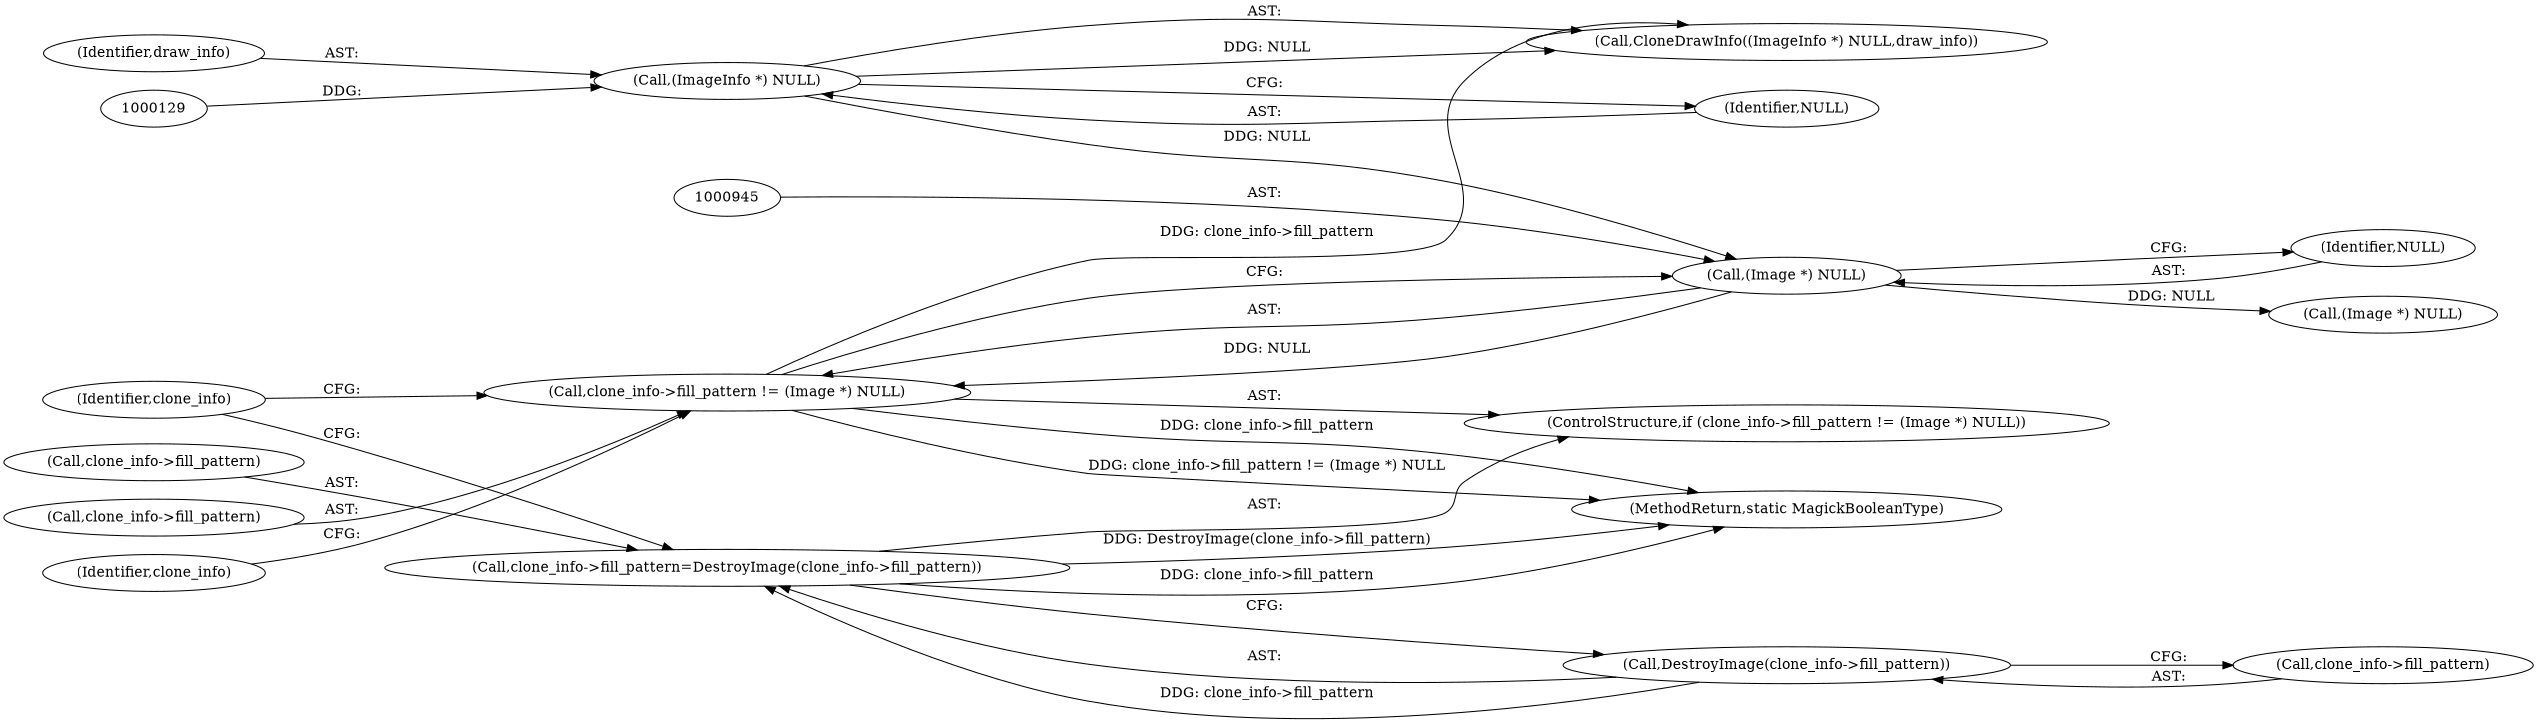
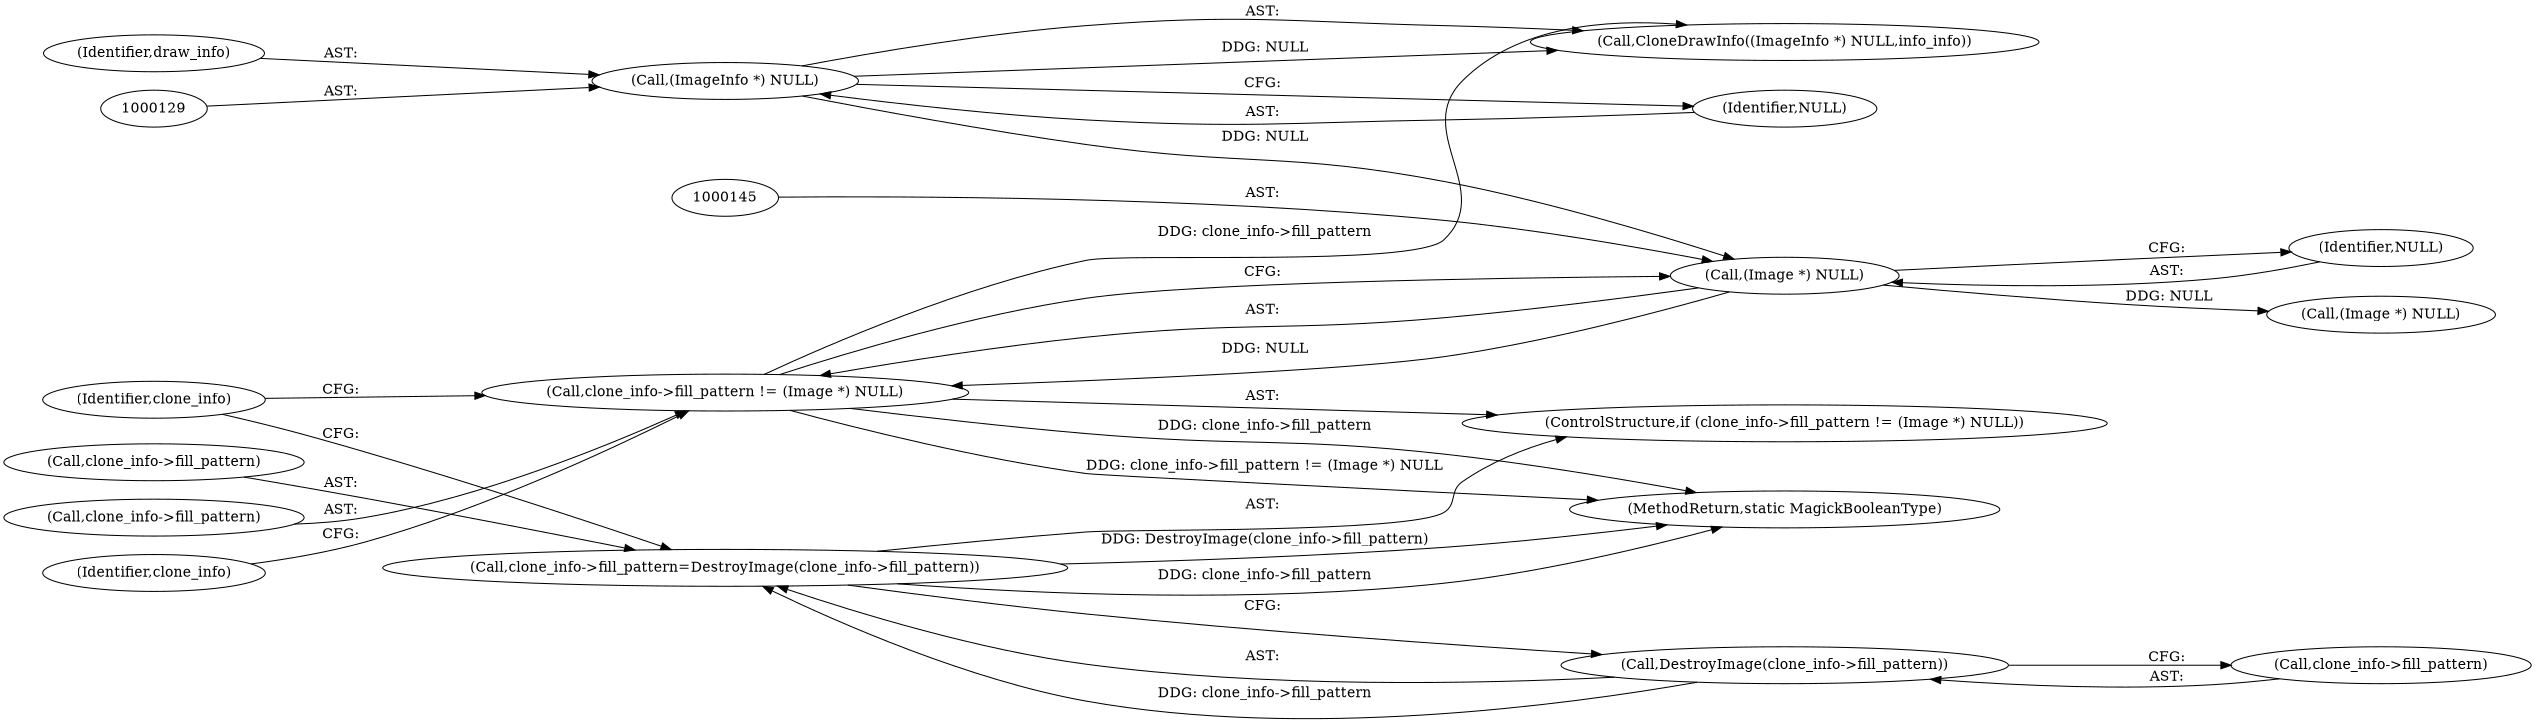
node "(Call,CloneDrawInfo((ImageInfo *) NULL,draw_info))": label "(Call,CloneDrawInfo((ImageInfo *) NULL,draw_info))" -> "(Call,CloneDrawInfo((ImageInfo *) NULL,info_info))"
edge "1000129" -> "(Call,(ImageInfo *) NULL)": label "DDG: " -> "AST: "
node "1000945": label "1000945" -> "1000145"
